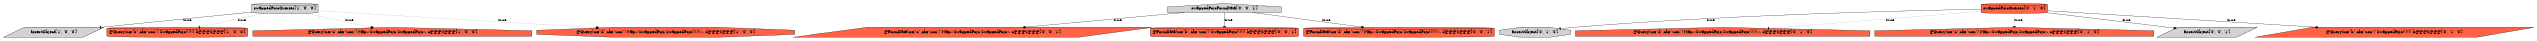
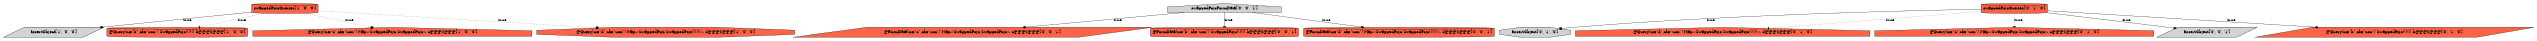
node "swappedPojoQueries['1', '0', '0']": fillcolor lightgray -> tomato
edge "swappedPojoQueries['0', '1', '0']" -> "assertObject['0', '1', '0']": arrowhead tee -> box
edge "swappedPojoQueries['1', '0', '0']" -> "assertObject['1', '0', '0']": arrowhead tee -> diamond
